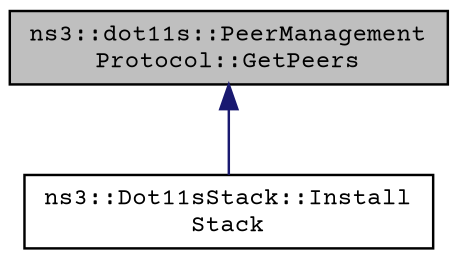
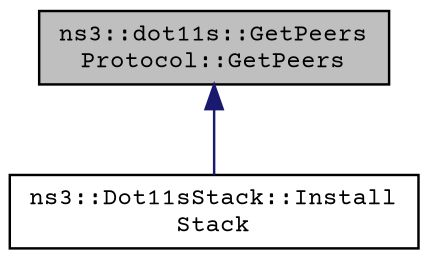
node "ns3::dot11s::PeerManagement Protocol::GetPeers": label "ns3::dot11s::PeerManagement Protocol::GetPeers" -> "ns3::dot11s::GetPeers Protocol::GetPeers"
